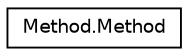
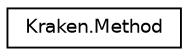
node "Method.Method": label "Method.Method" -> "Kraken.Method"
